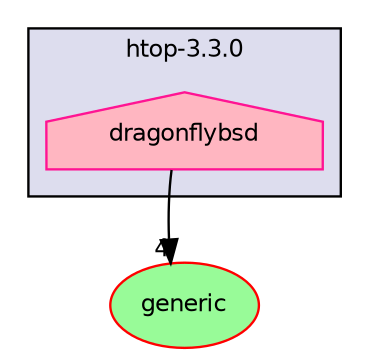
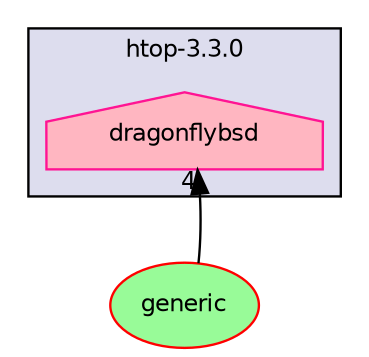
edge "dragonflybsd" -> "generic": reversed
